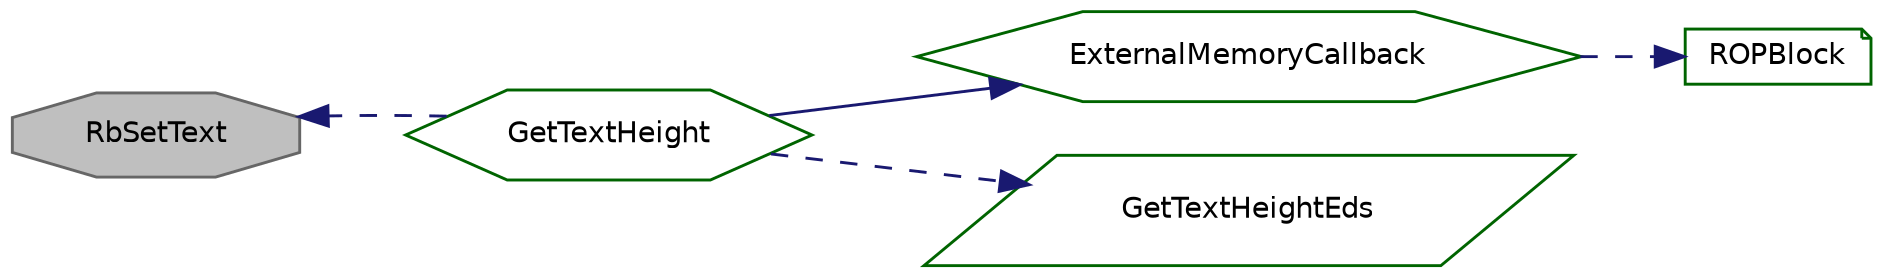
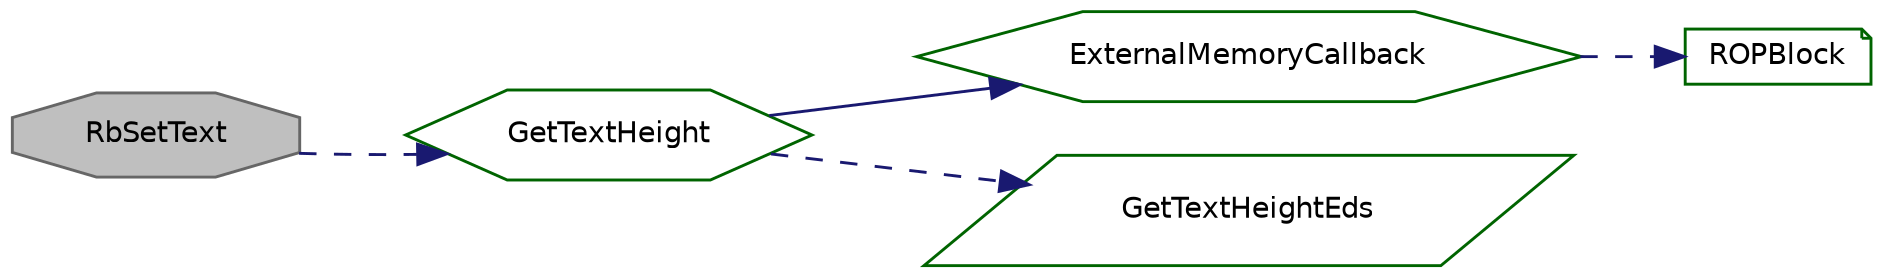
edge "GetTextHeight" -> "RbSetText": reversed
